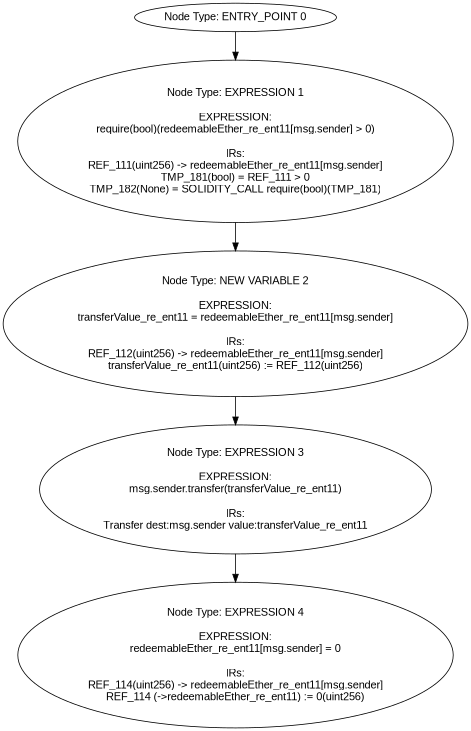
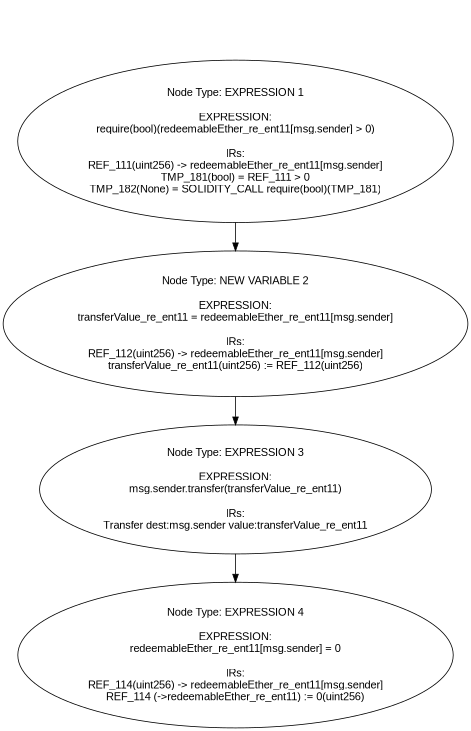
node "Node Type: ENTRY_POINT 0": removed
